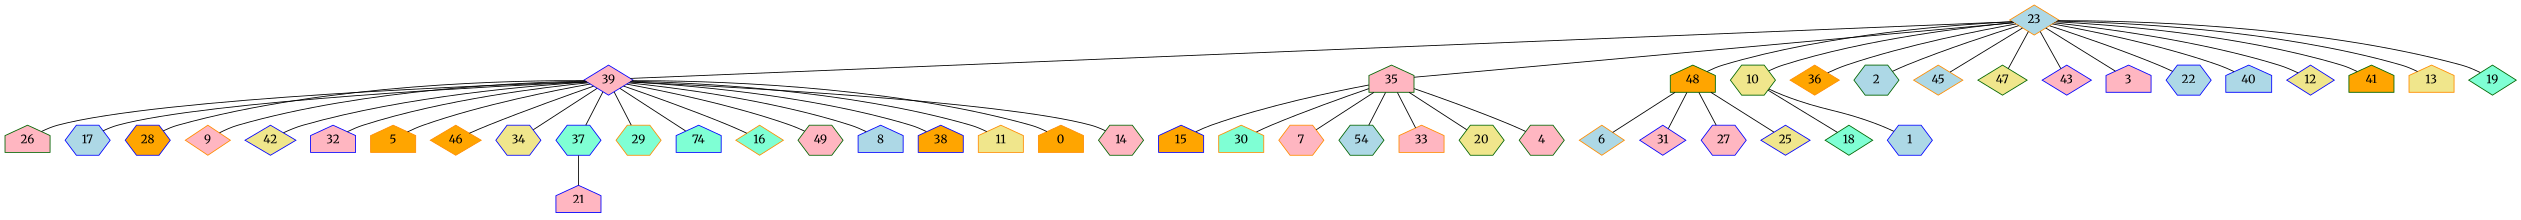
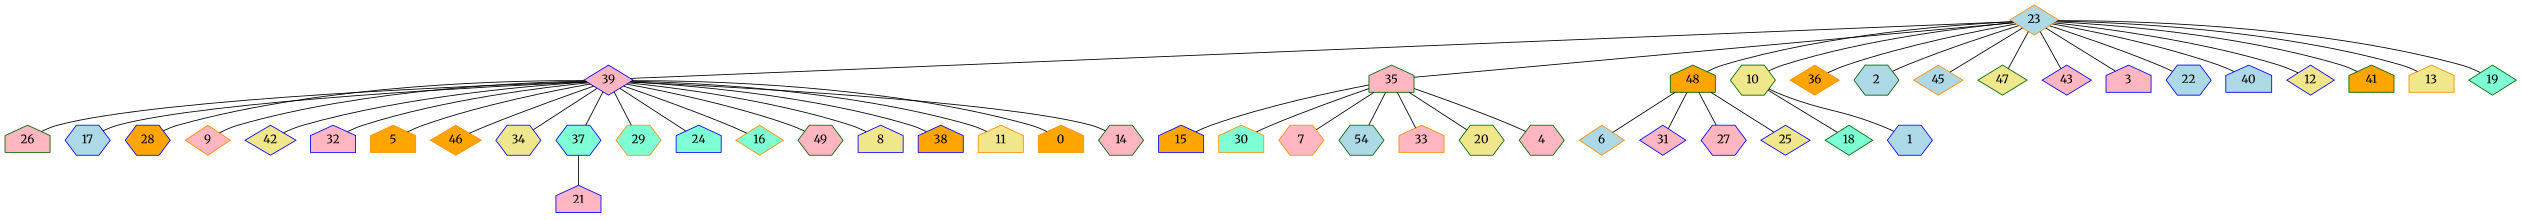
node "74": label "74" -> "24"
node "8": fillcolor lightblue -> khaki
